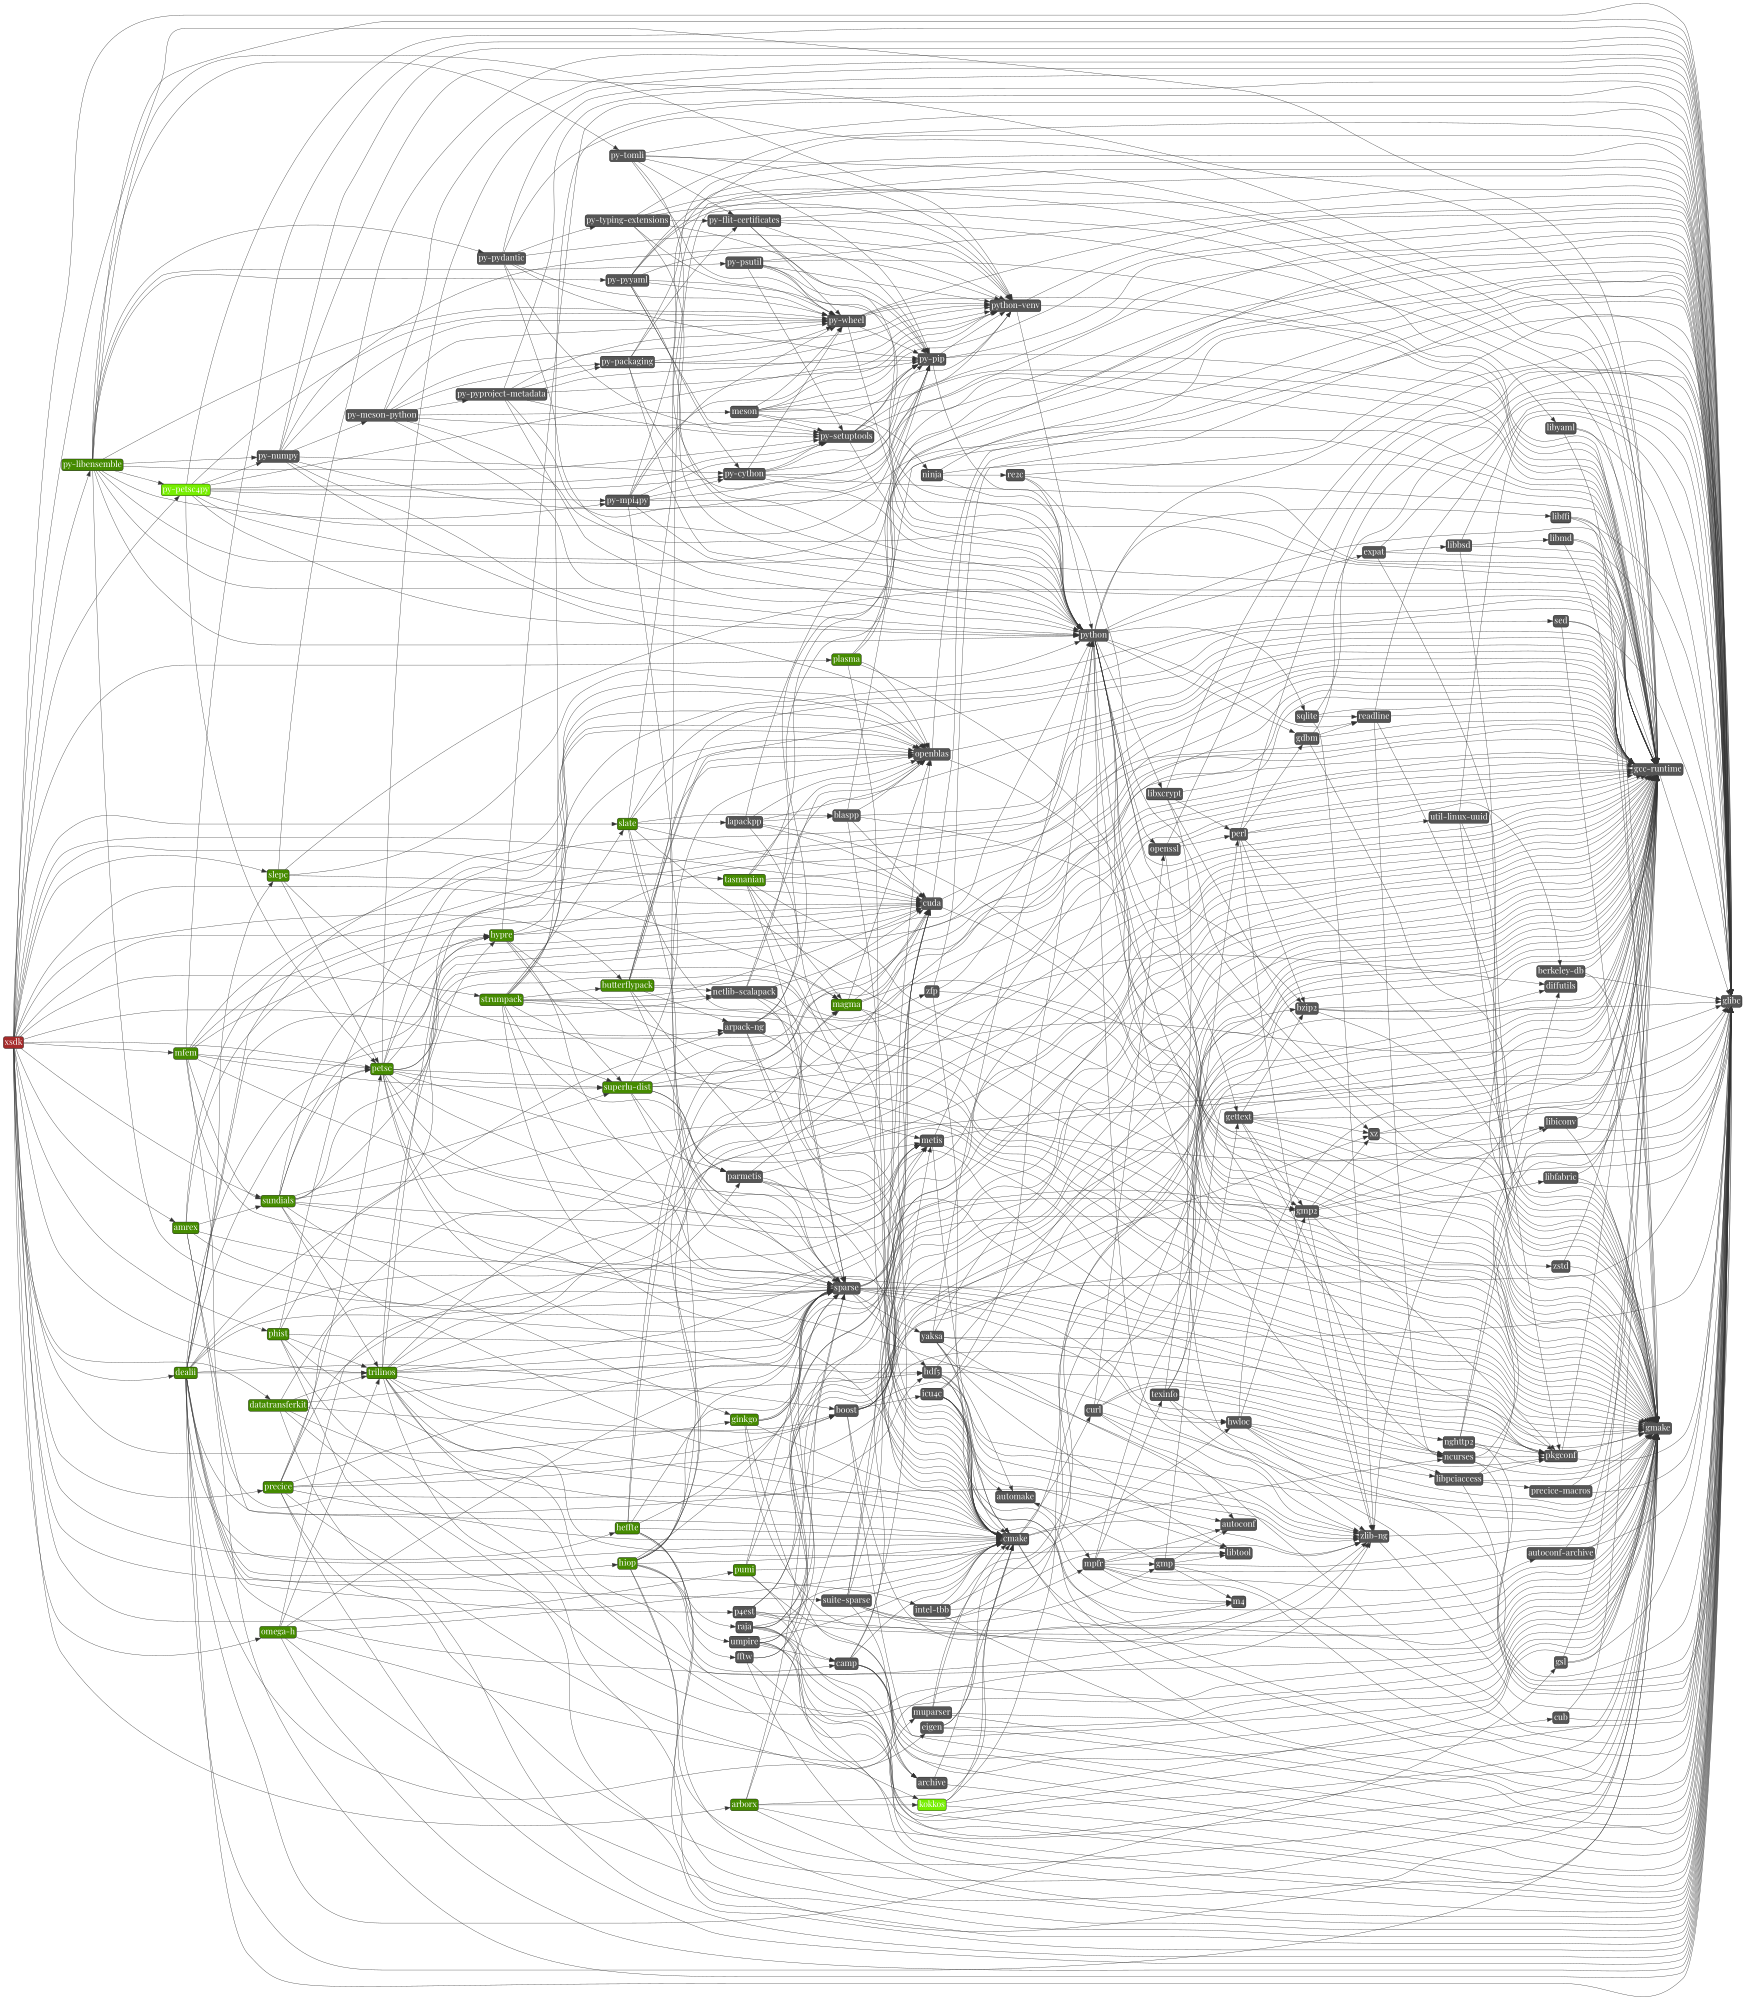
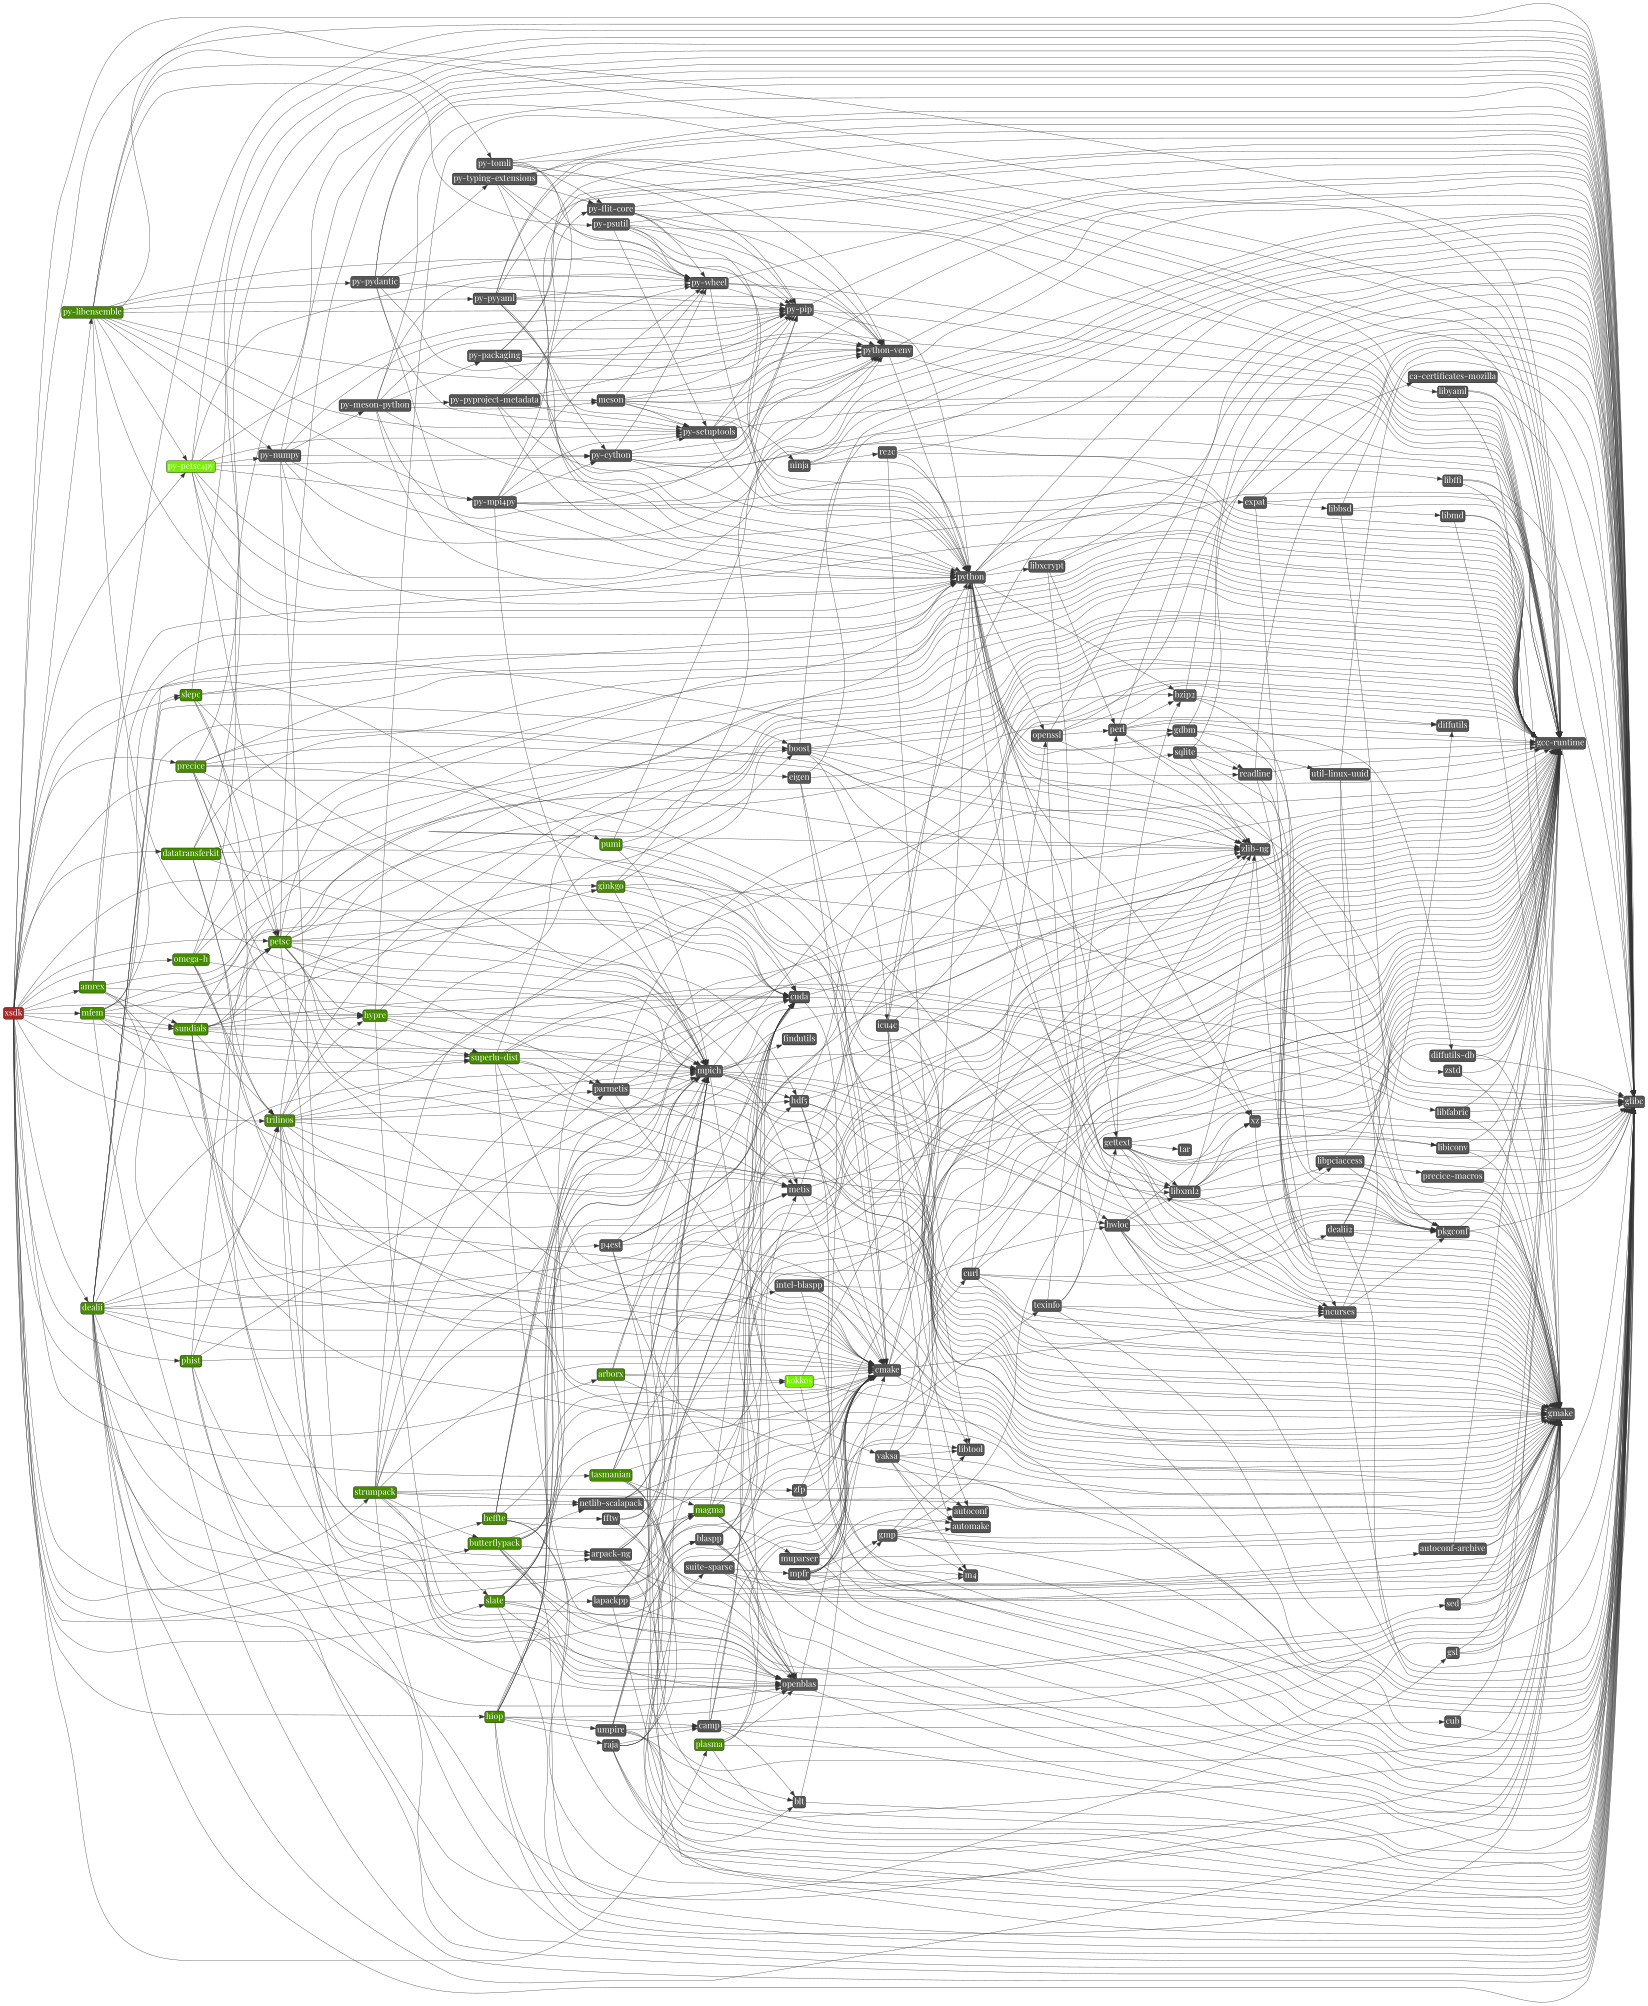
edge "py-tomli" -> "python-venv": removed
node "py-flit-certificates": label "py-flit-certificates" -> "py-flit-core"
edge "py-numpy" -> "py-wheel": removed
edge "py-packaging" -> "py-wheel": removed
node "ca-certificates-mozilla": added
edge "py-pyproject-metadata" -> "py-packaging": now "py-pyproject-metadata" -> "meson"
node "berkeley-db": label "berkeley-db" -> "diffutils-db"
node "findutils": added
edge "python" -> "pkgconf": removed
node "tar": added
edge "libxcrypt" -> "zlib-ng": now "openssl" -> "zlib-ng"
node "gmp2": label "gmp2" -> "libxml2"
node "sparse": label "sparse" -> "mpich"
node "nghttp2": label "nghttp2" -> "dealii2"
edge "automake" -> "mpfr": reversed
node "intel-tbb": label "intel-tbb" -> "intel-blaspp"
edge "boost" -> "gmake": now "sqlite" -> "gmake"
node "archive": label "archive" -> "blt"
